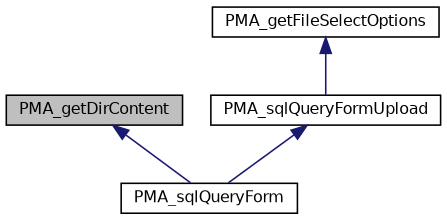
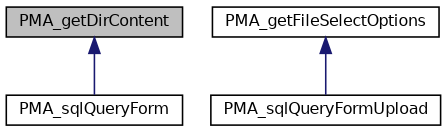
edge "PMA_sqlQueryForm" -> "PMA_sqlQueryFormUpload": removed
